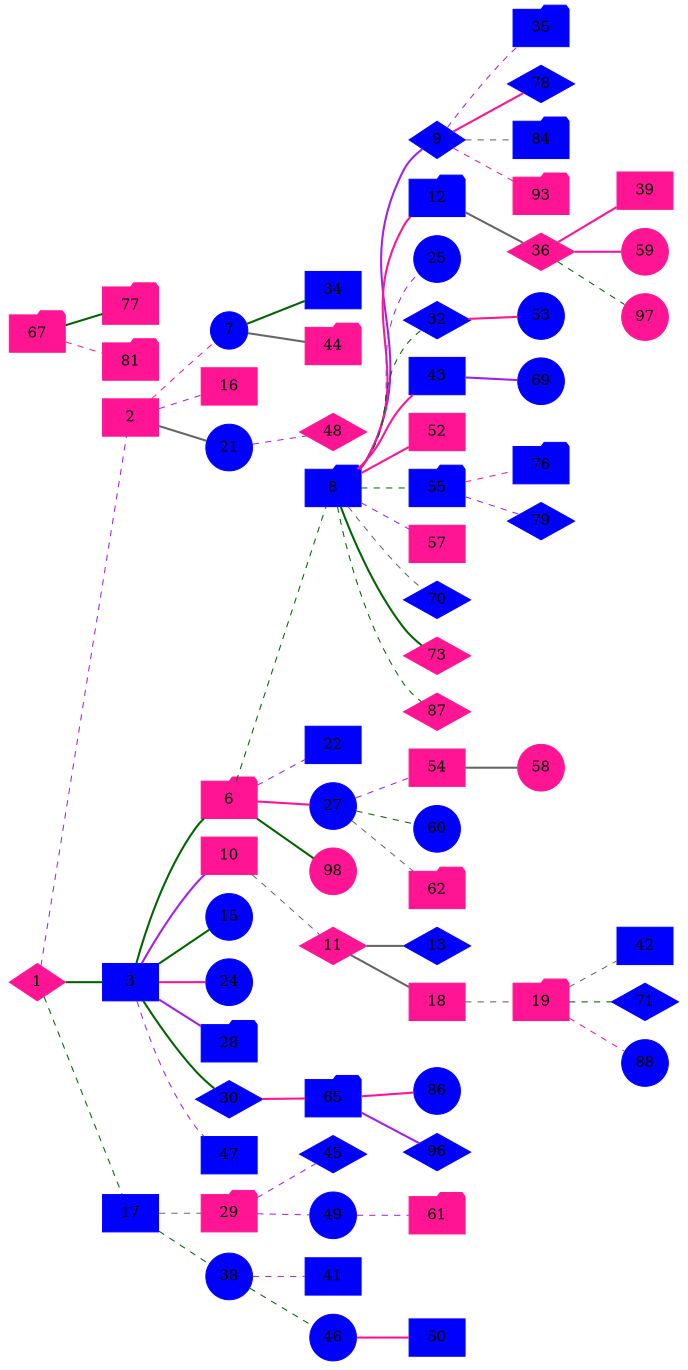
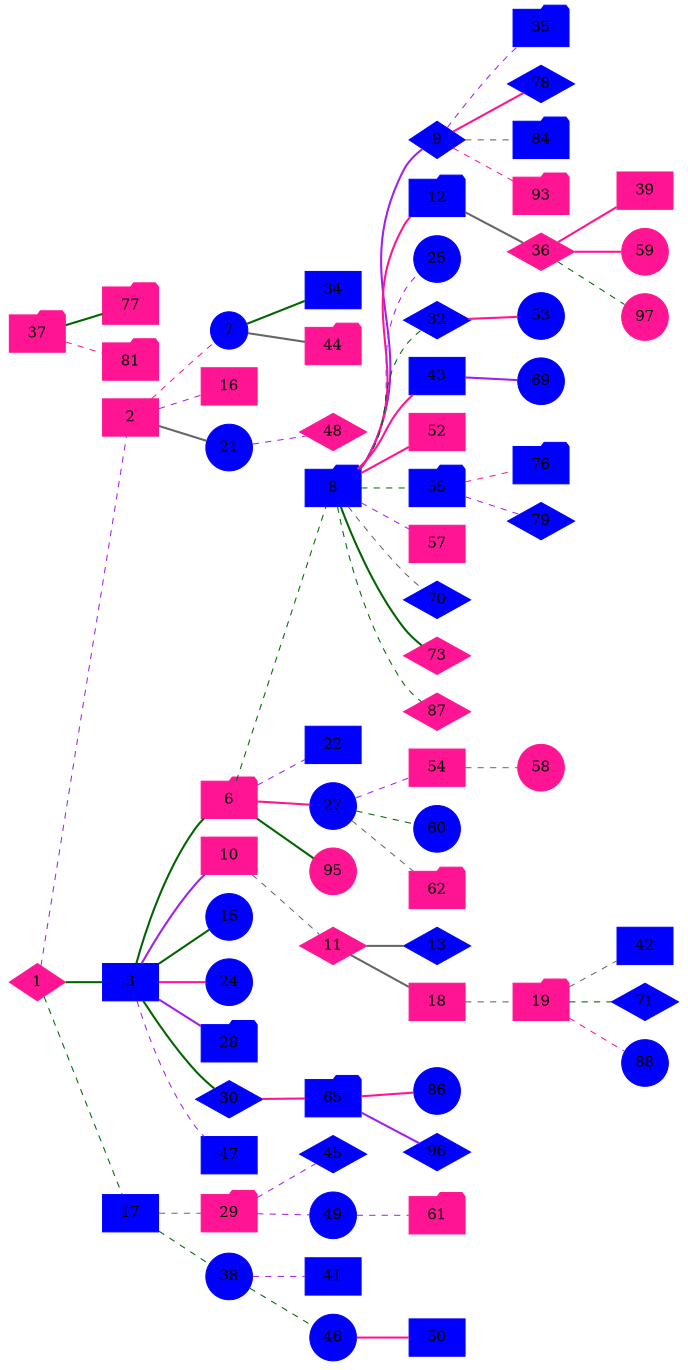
node "67": label "67" -> "37"
edge "54" -- "58": style bold -> dashed
node "98": label "98" -> "95"
